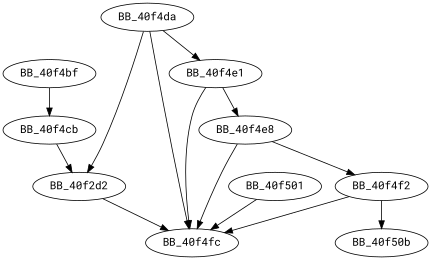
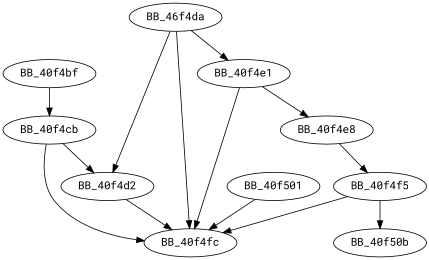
node "BB_40f4da": label "BB_40f4da" -> "BB_46f4da"
edge "BB_40f4e8" -> "BB_40f4fc": now "BB_40f4cb" -> "BB_40f4fc"
node "BB_40f2d2": label "BB_40f2d2" -> "BB_40f4d2"
node "BB_40f4f2": label "BB_40f4f2" -> "BB_40f4f5"
